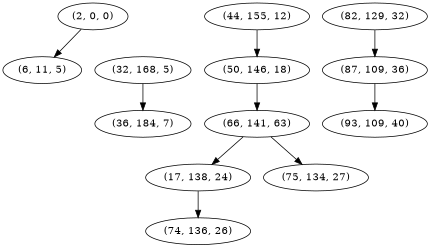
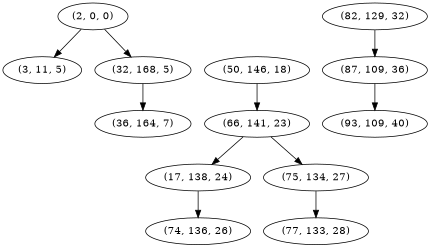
node "(44, 155, 12)": removed
edge "(2, 0, 0)" -> "(32, 168, 5)": added
node "(6, 11, 5)": label "(6, 11, 5)" -> "(3, 11, 5)"
node "(36, 184, 7)": label "(36, 184, 7)" -> "(36, 164, 7)"
node "(66, 141, 63)": label "(66, 141, 63)" -> "(66, 141, 23)"
node "(77, 133, 28)": added
